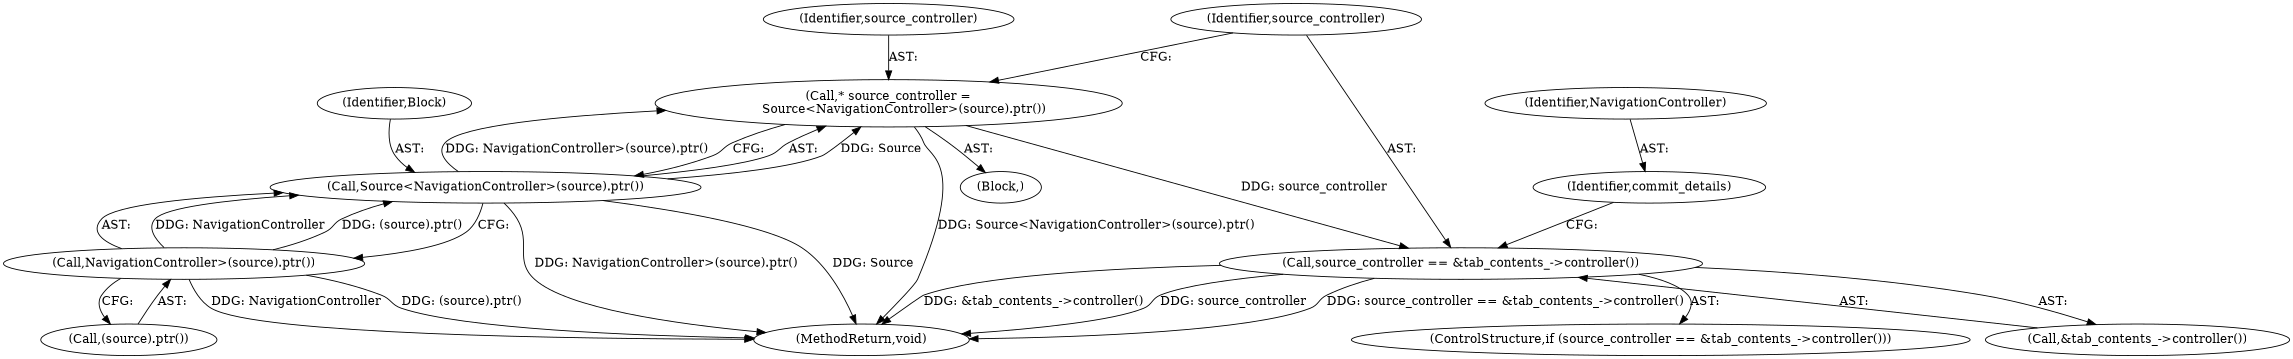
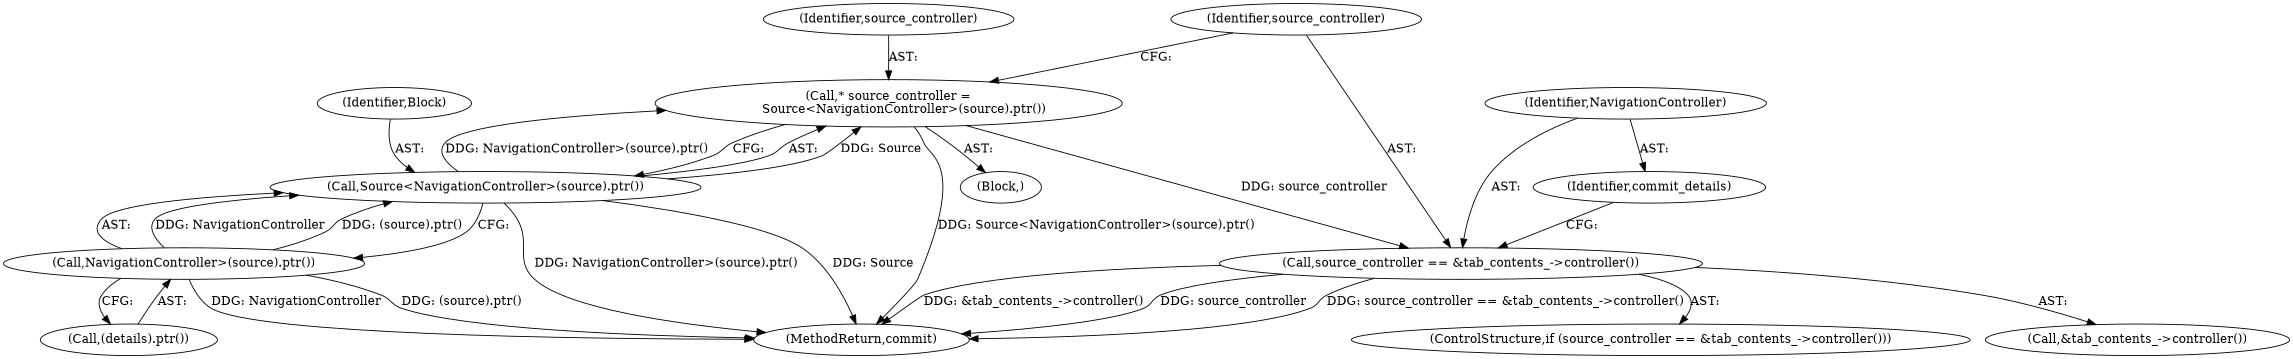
edge "(Call,&tab_contents_->controller())" -> "(Call,source_controller == &tab_contents_->controller())": now "(Identifier,NavigationController)" -> "(Call,source_controller == &tab_contents_->controller())"
node "(Call,(source).ptr())": label "(Call,(source).ptr())" -> "(Call,(details).ptr())"
node "(MethodReturn,void)": label "(MethodReturn,void)" -> "(MethodReturn,commit)"
